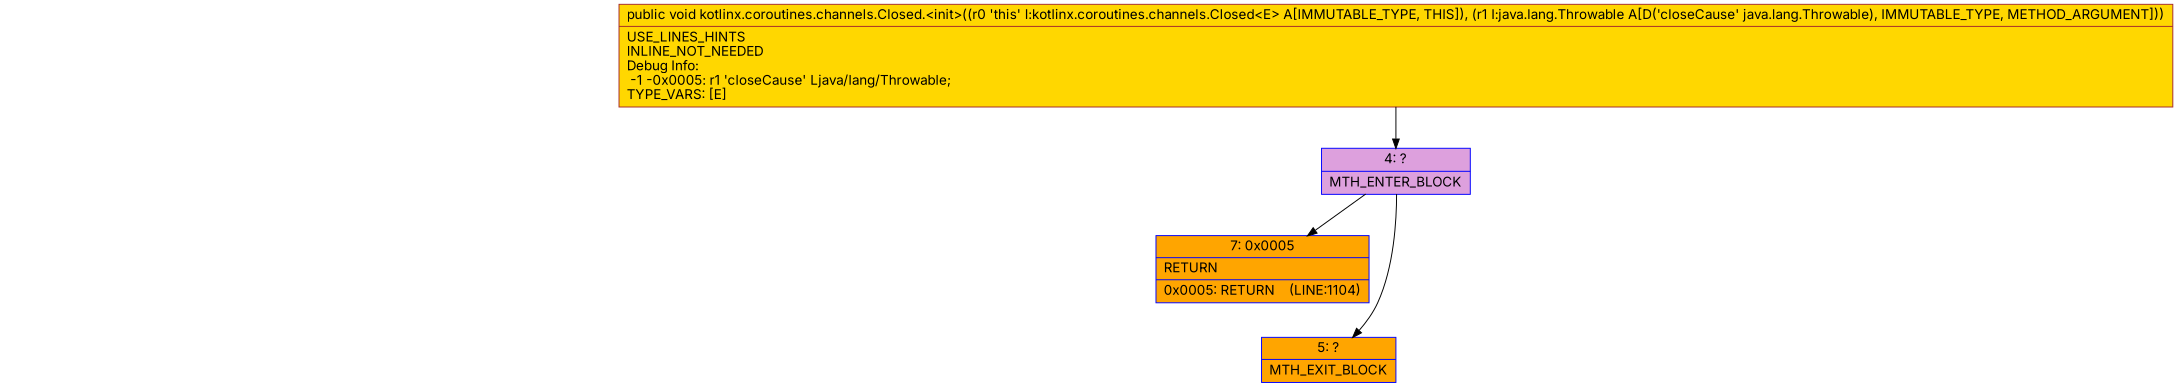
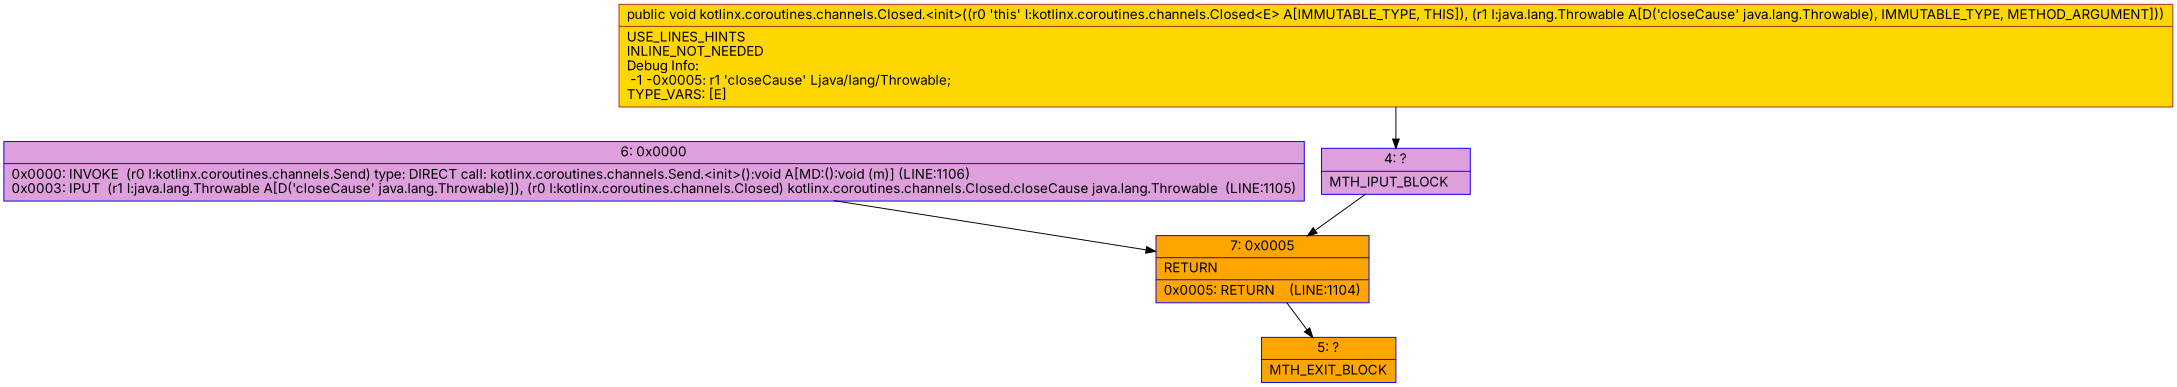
node "6: 0x0000": added
node "4: ?": text "MTH_ENTER_BLOCK" -> "MTH_IPUT_BLOCK"
edge "4: ?" -> "5: ?": now "7: 0x0005" -> "5: ?"
